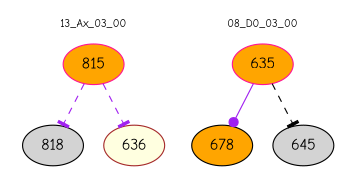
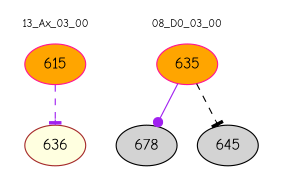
node "815": label "815" -> "615"
node "818": removed
node "678": fillcolor orange -> lightgrey
